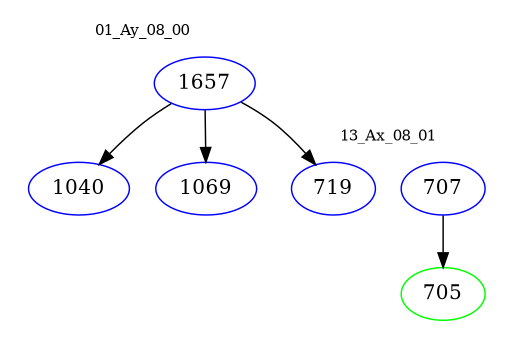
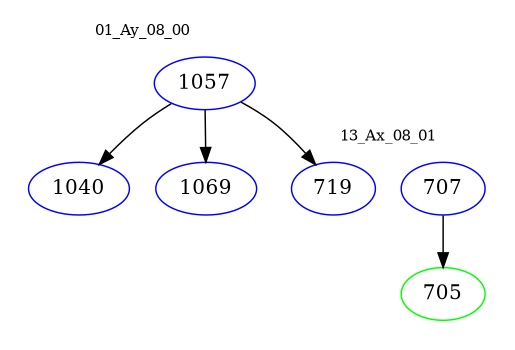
node "1657": label "1657" -> "1057"
